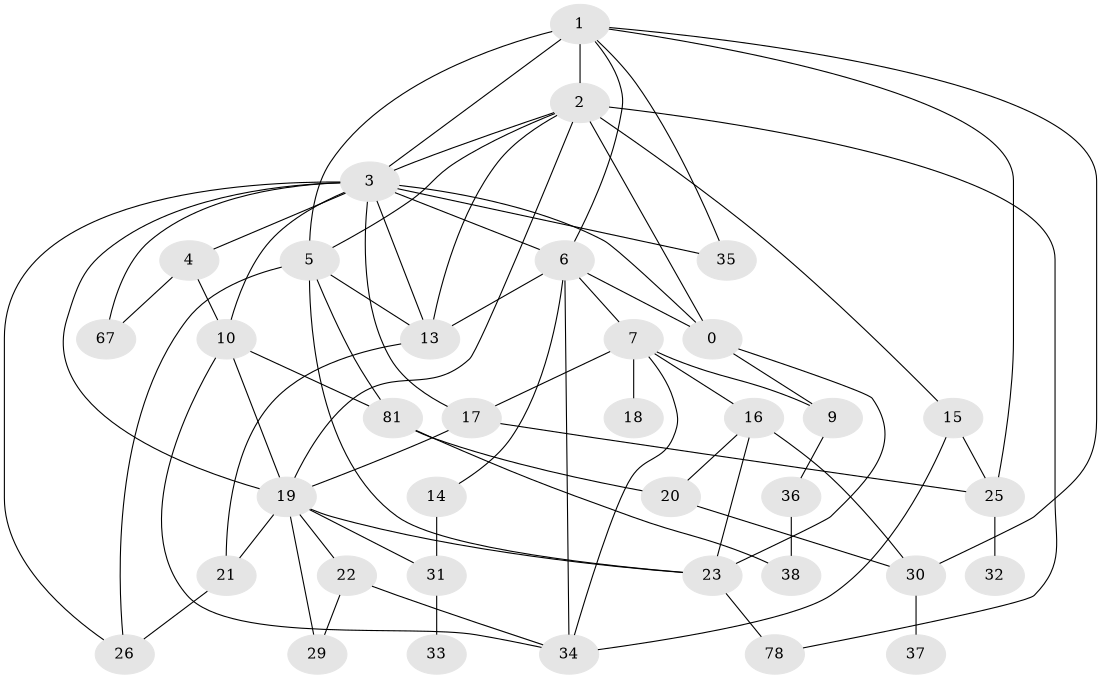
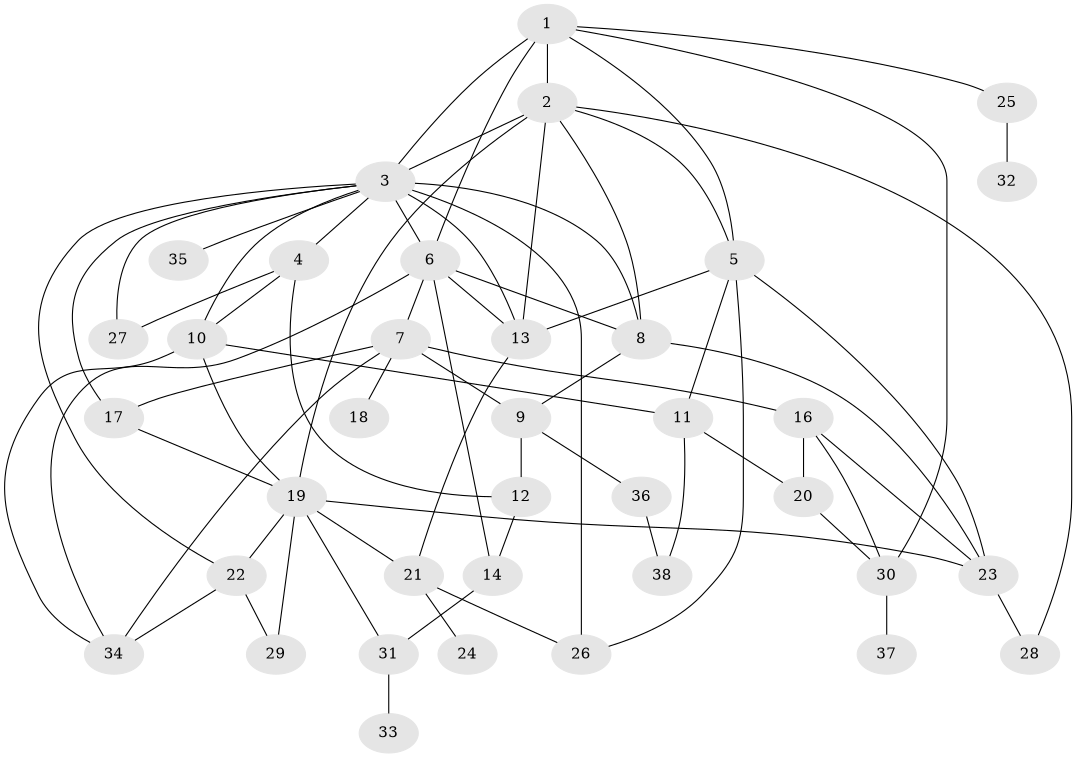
edge "1" -- "35": removed
edge "3" -- "19": now "3" -- "22"
node "67": label "67" -> "27"
node "0": label "0" -> "8"
node "81": label "81" -> "11"
node "15": removed
edge "17" -- "25": removed
node "12": added
node "24": added
node "78": label "78" -> "28"
